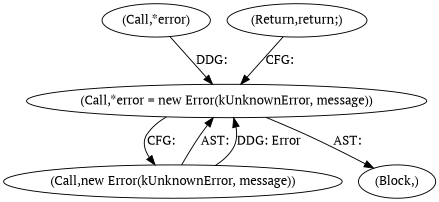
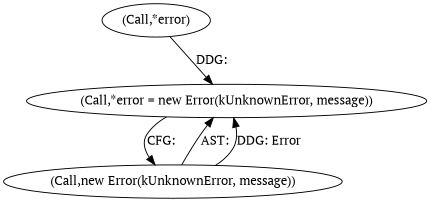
node "(Return,return;)": removed
node "(Block,)": removed
